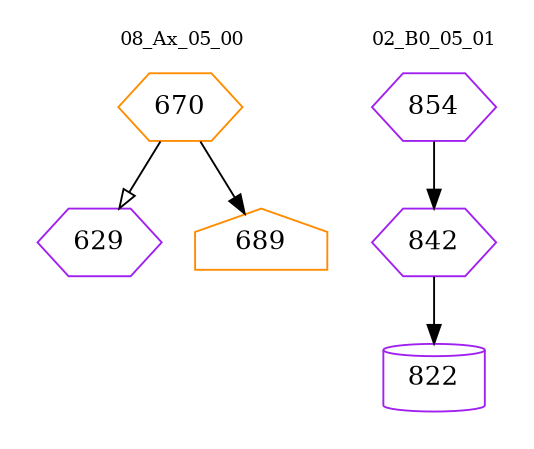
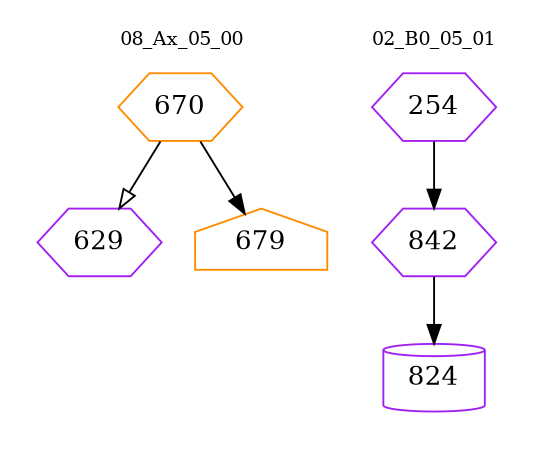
node "854": label "854" -> "254"
node "689": label "689" -> "679"
node "822": label "822" -> "824"
